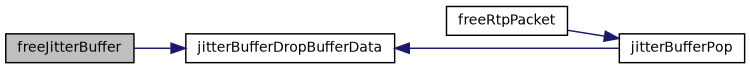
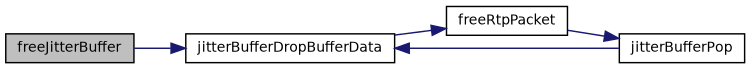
edge "jitterBufferDropBufferData" -> "freeRtpPacket": added
